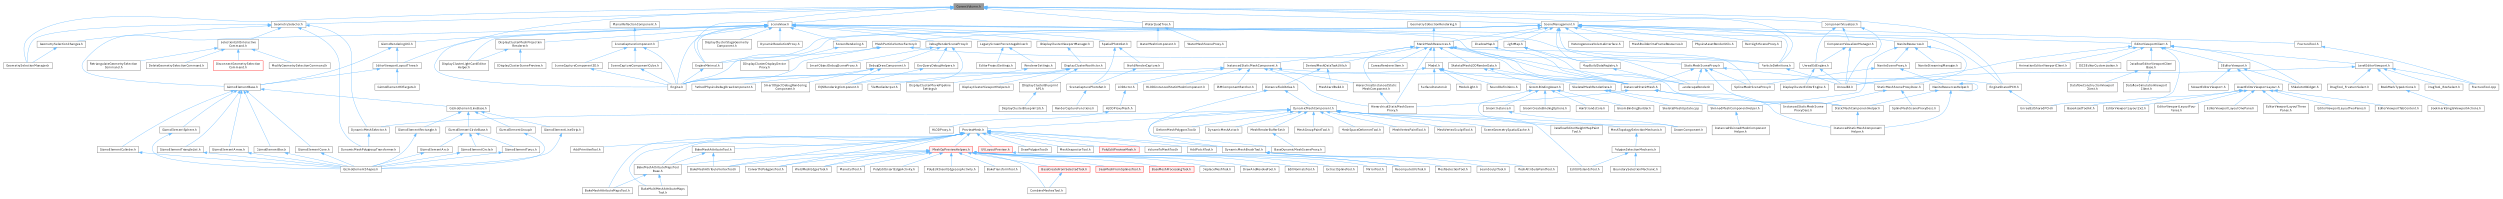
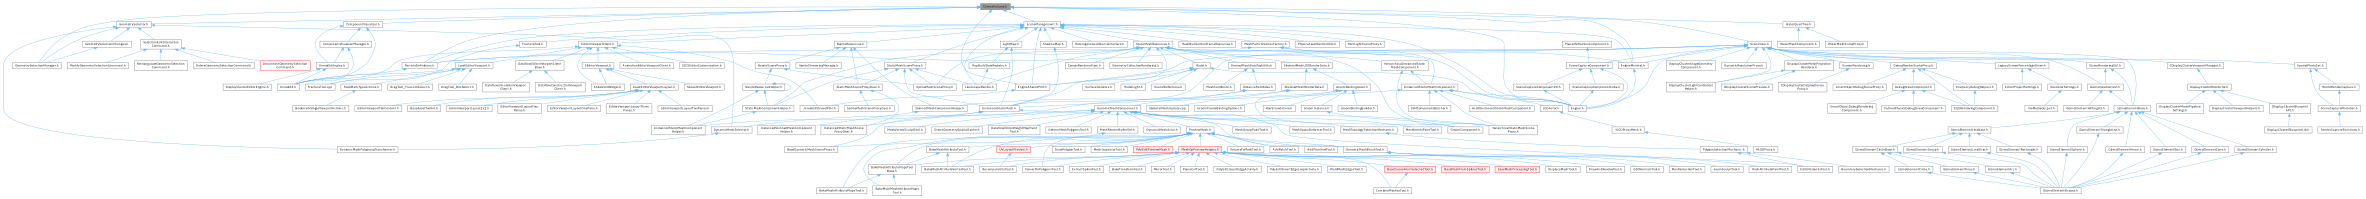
edge "StaticMeshResources.h" -> "GeometryCollectionRendering.h": reversed
edge "EngineSharedPCH.h" -> "SceneManagement.h": added
node "EditorViewportLayoutThree.h": label "EditorViewportLayoutThree.h" -> "GizmoViewContext.h"
edge "HierarchicalInstancedStatic MeshComponent.h" -> "InstancedStaticMeshComponent.h": reversed
edge "WeldMeshEdgesTool.h" -> "PreviewMesh.h": removed
